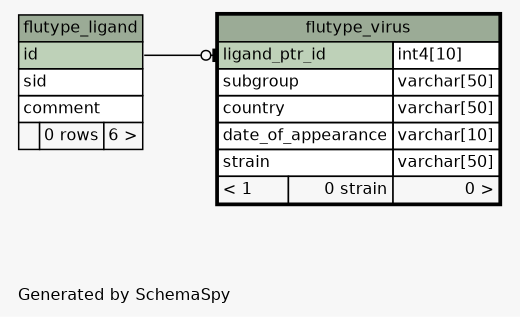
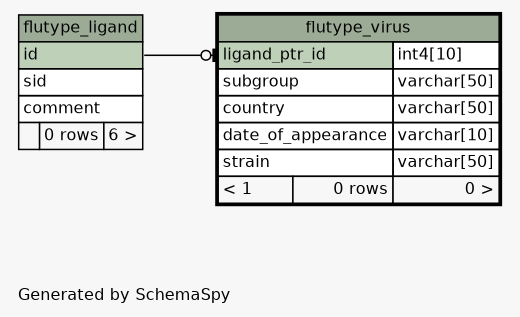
node "flutype_virus": text "0 strain" -> "0 rows"
